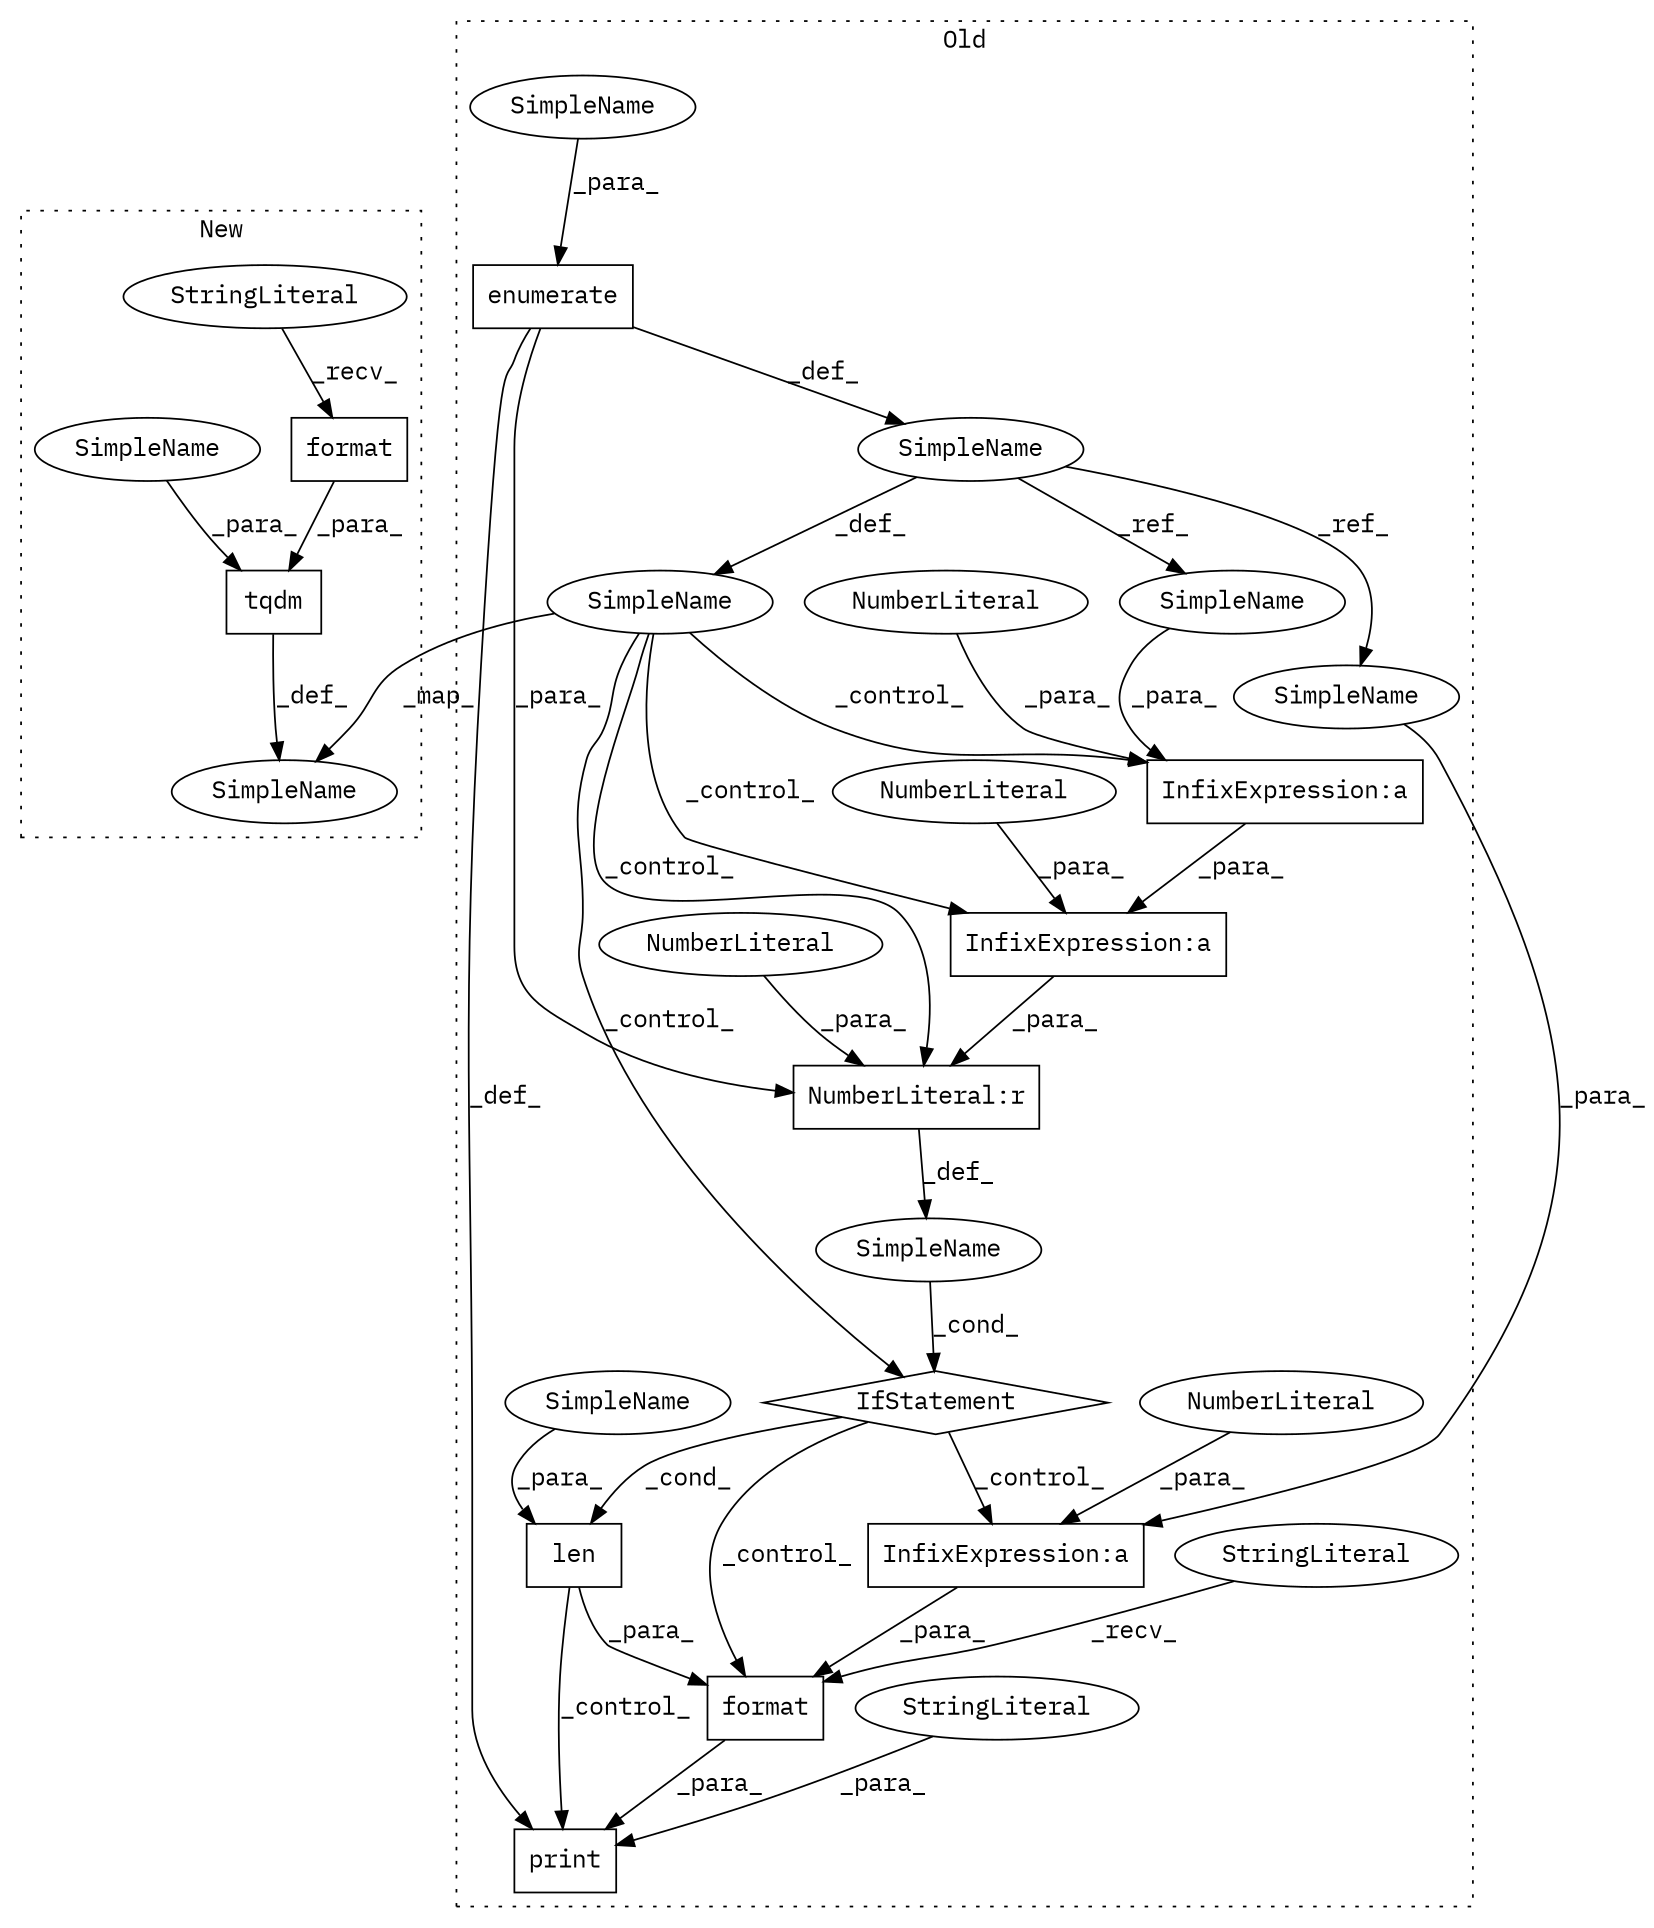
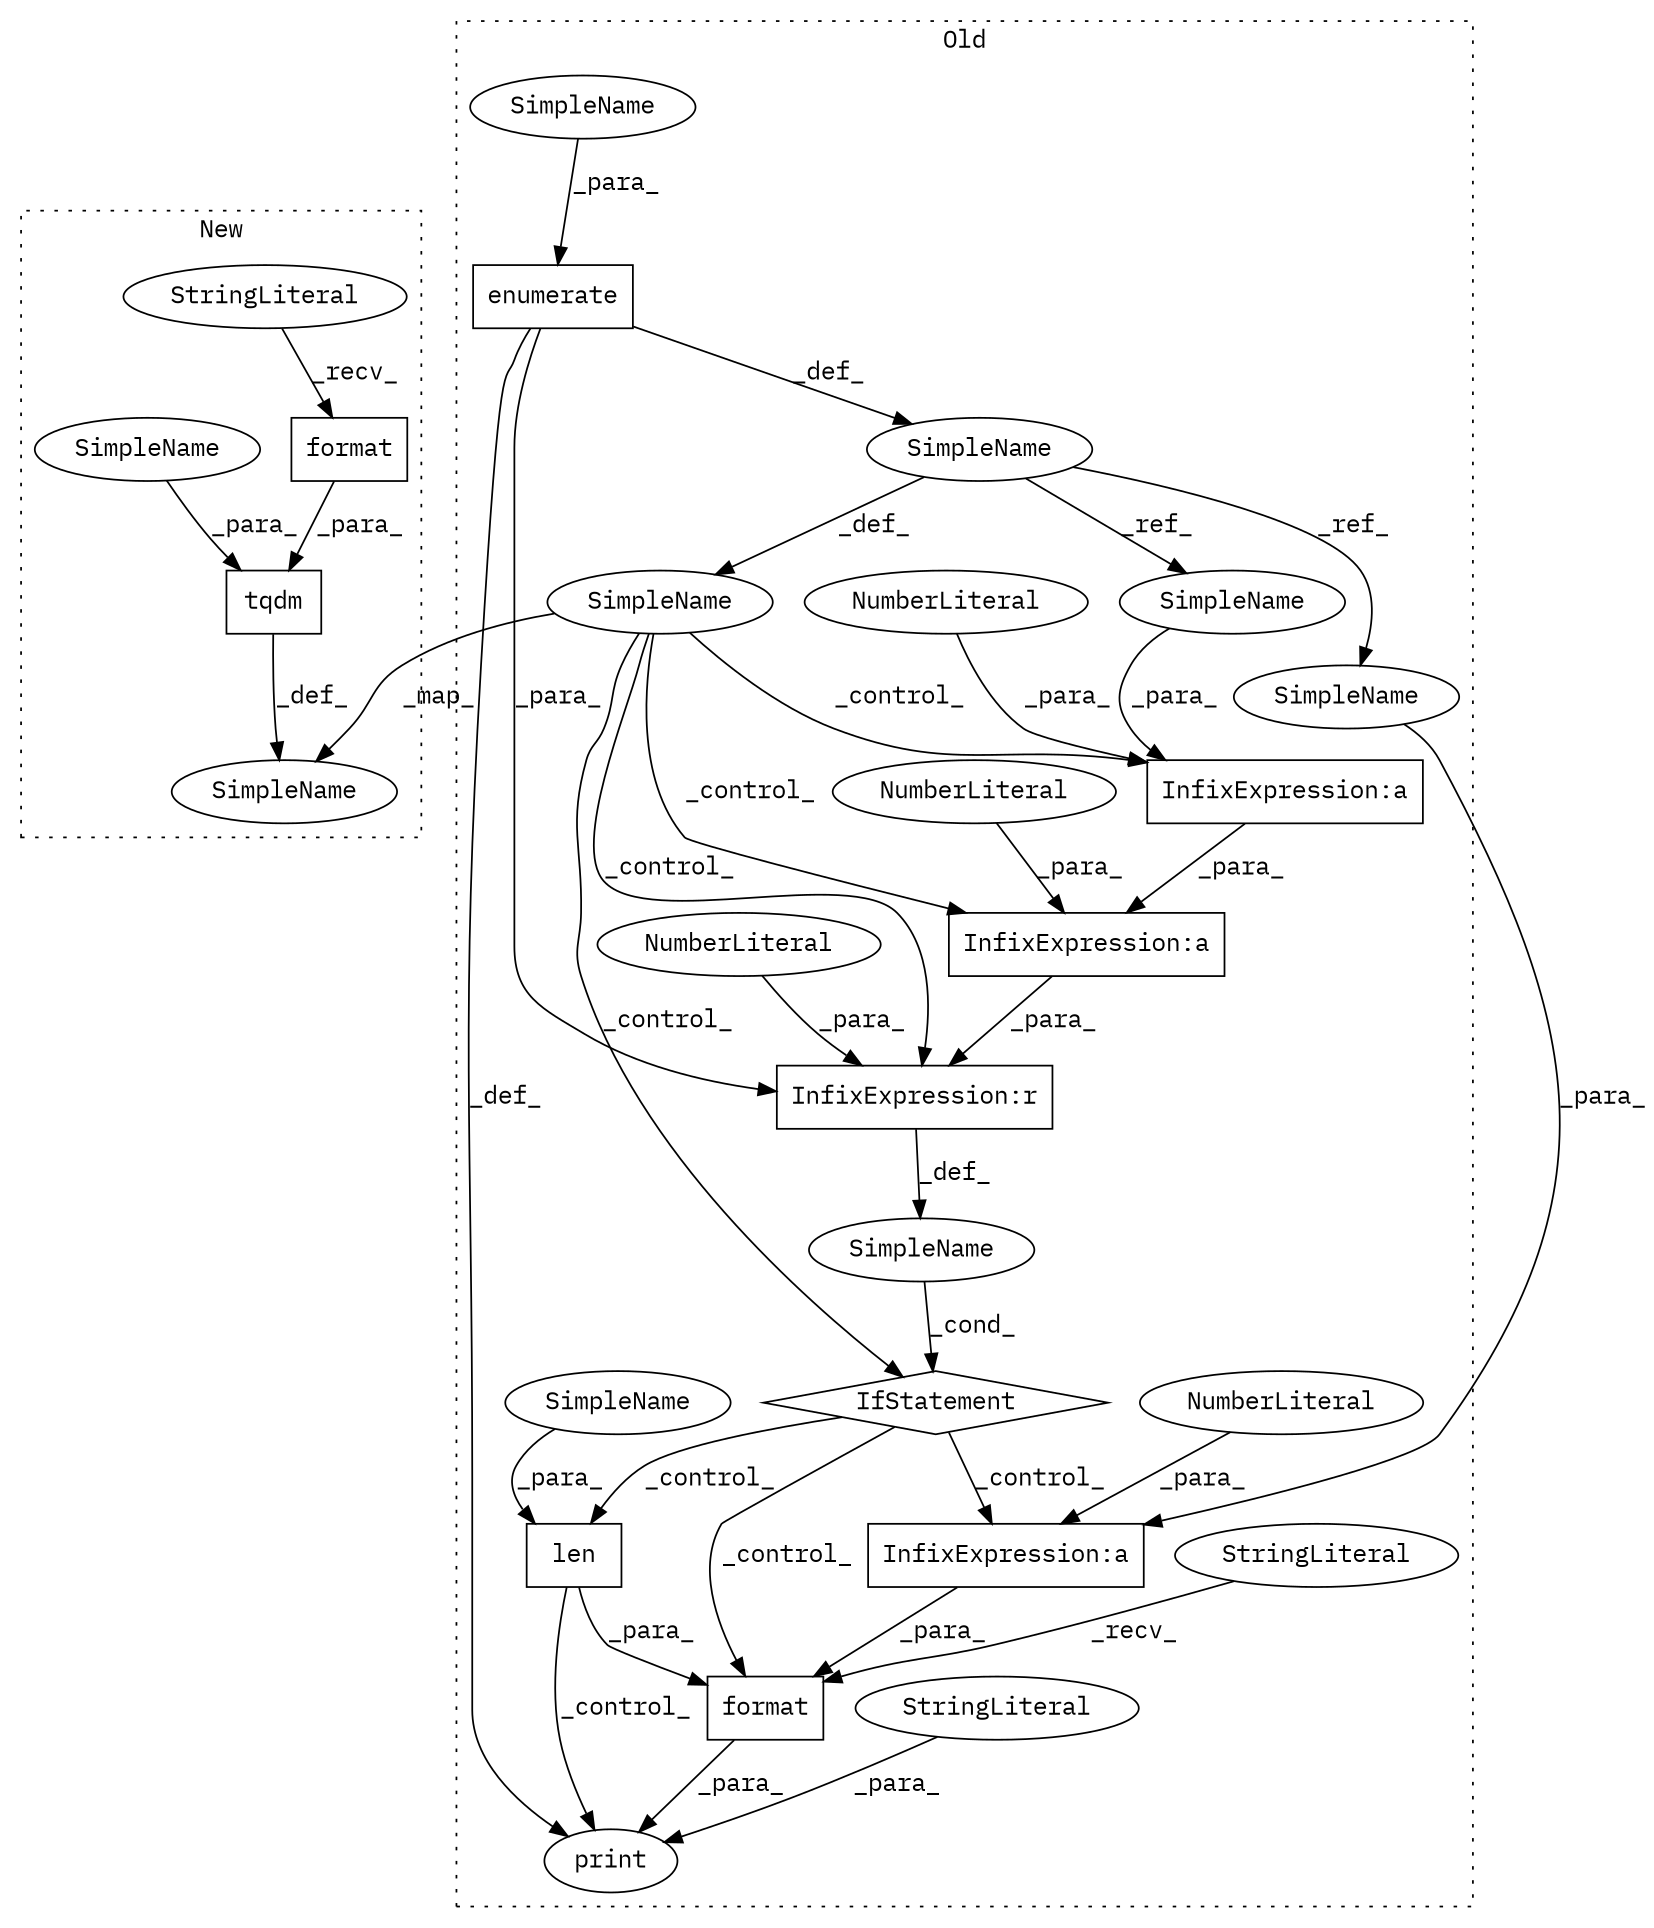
node "NumberLiteral:r": label "NumberLiteral:r" -> "InfixExpression:r"
edge "IfStatement" -> "len": label "_cond_" -> "_control_"
node "print": shape box -> ellipse
